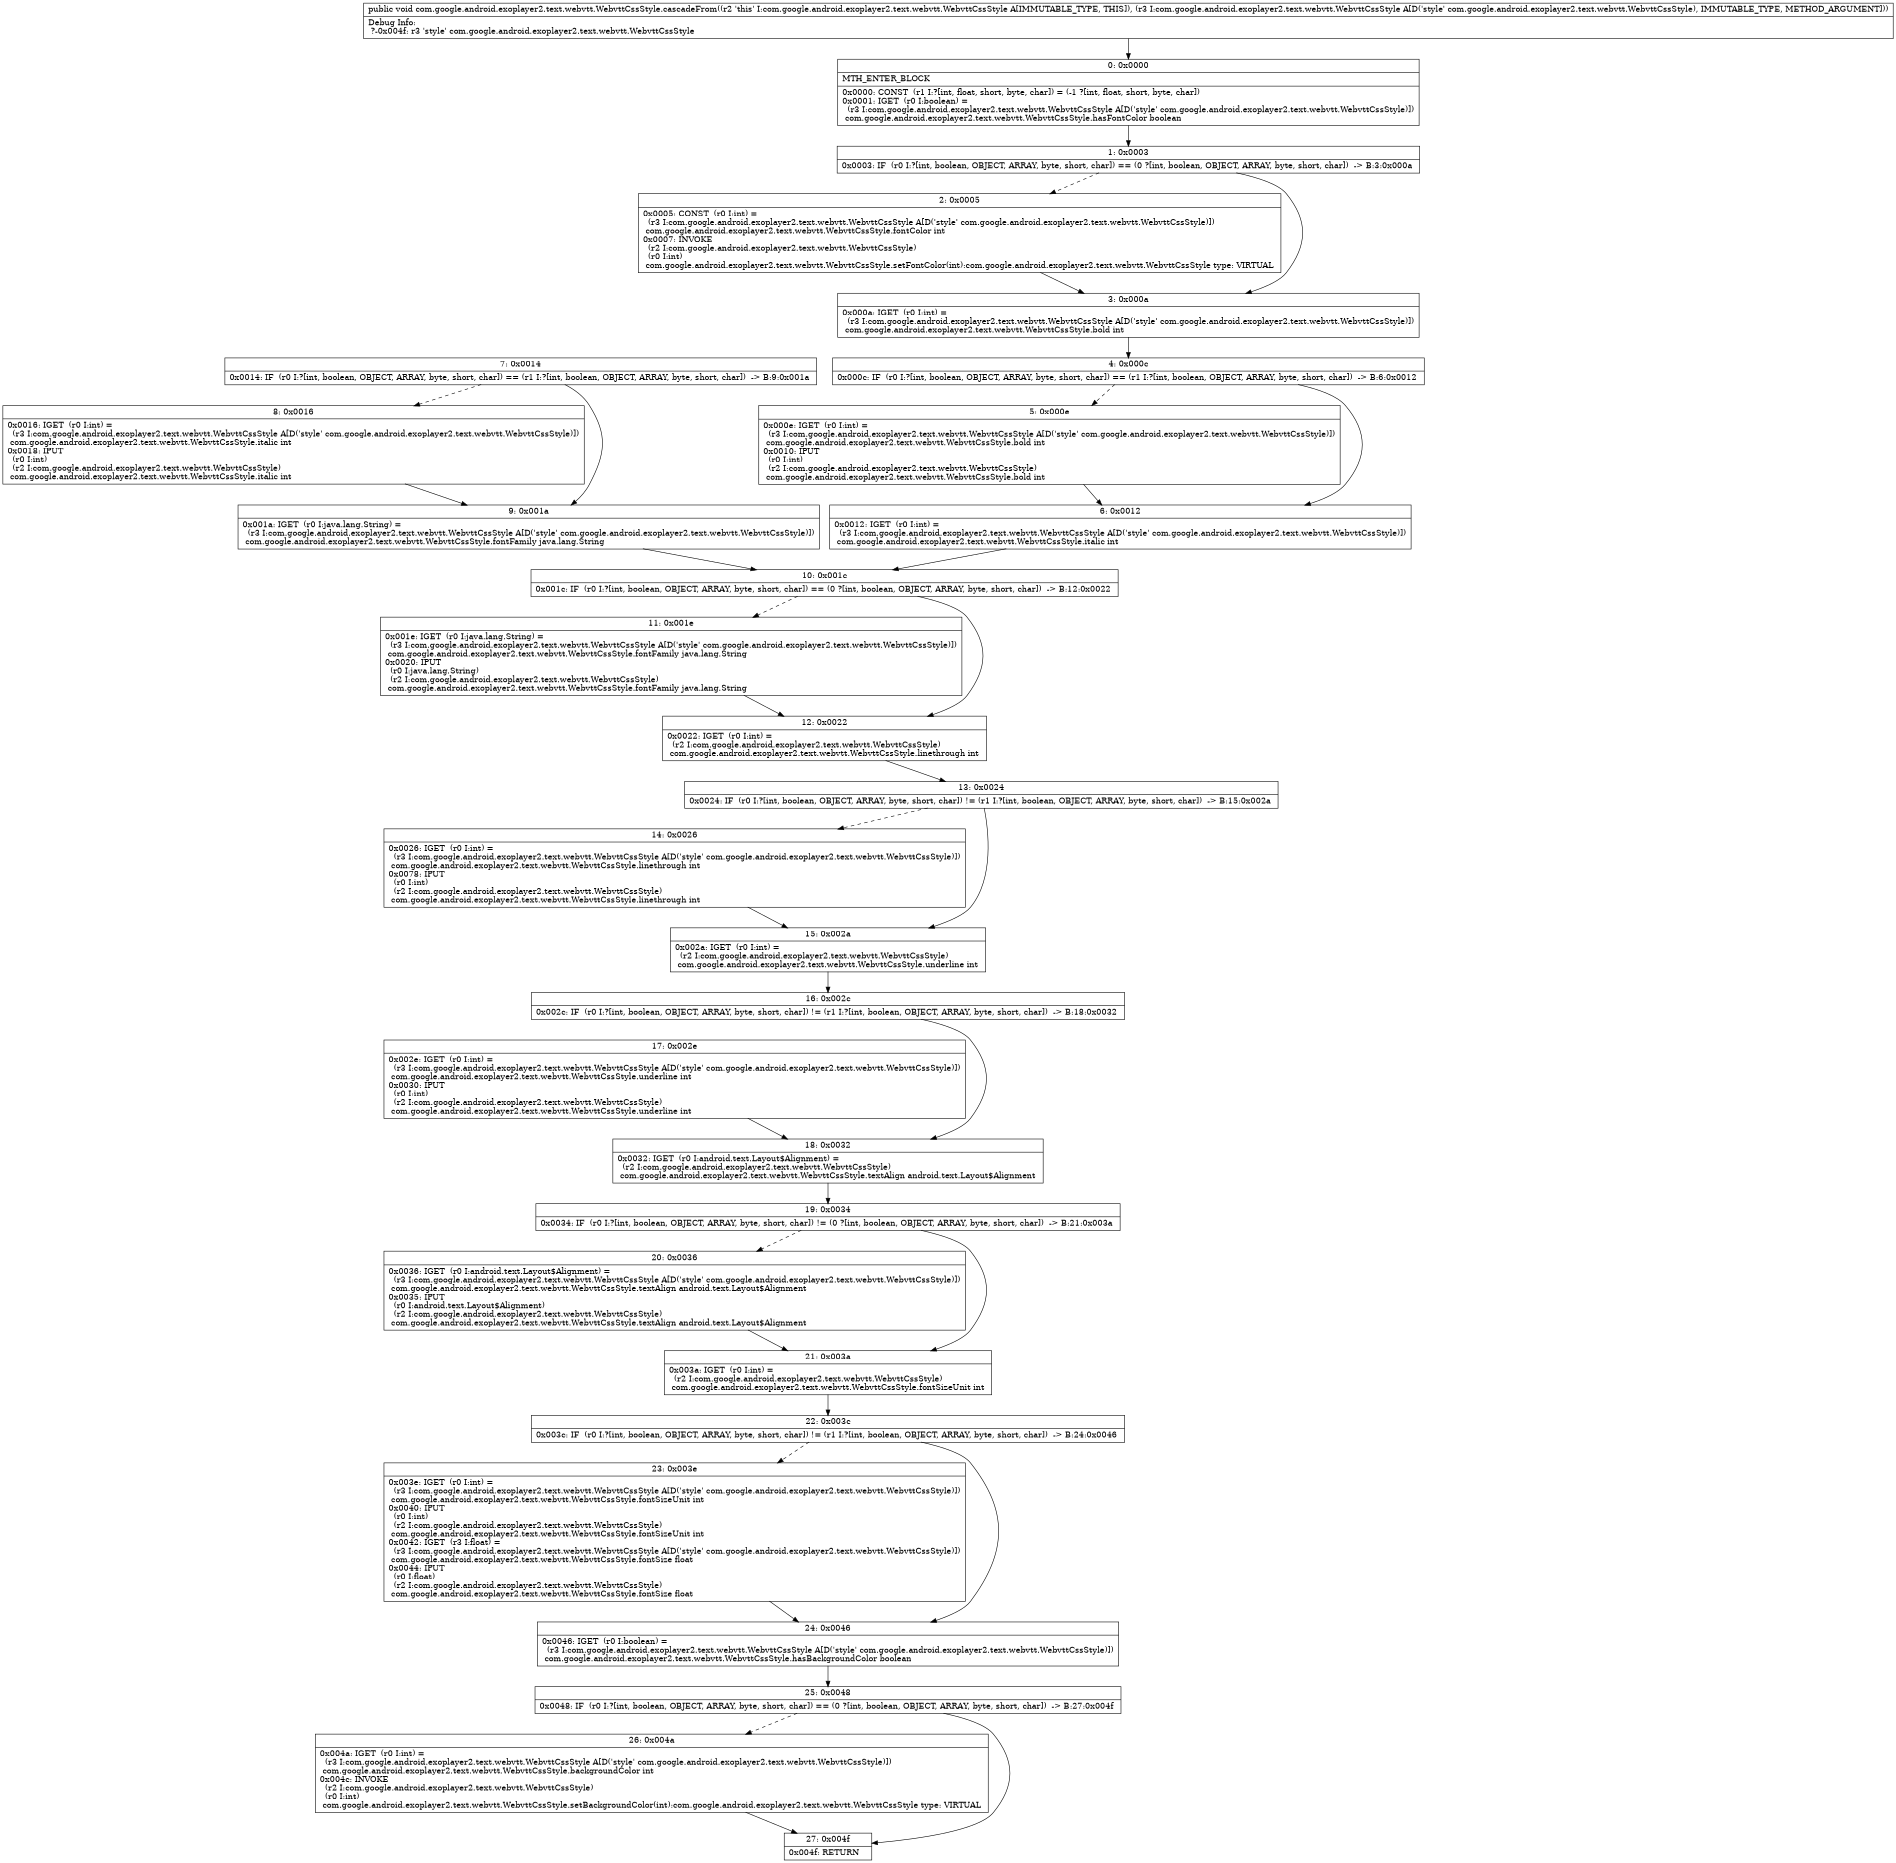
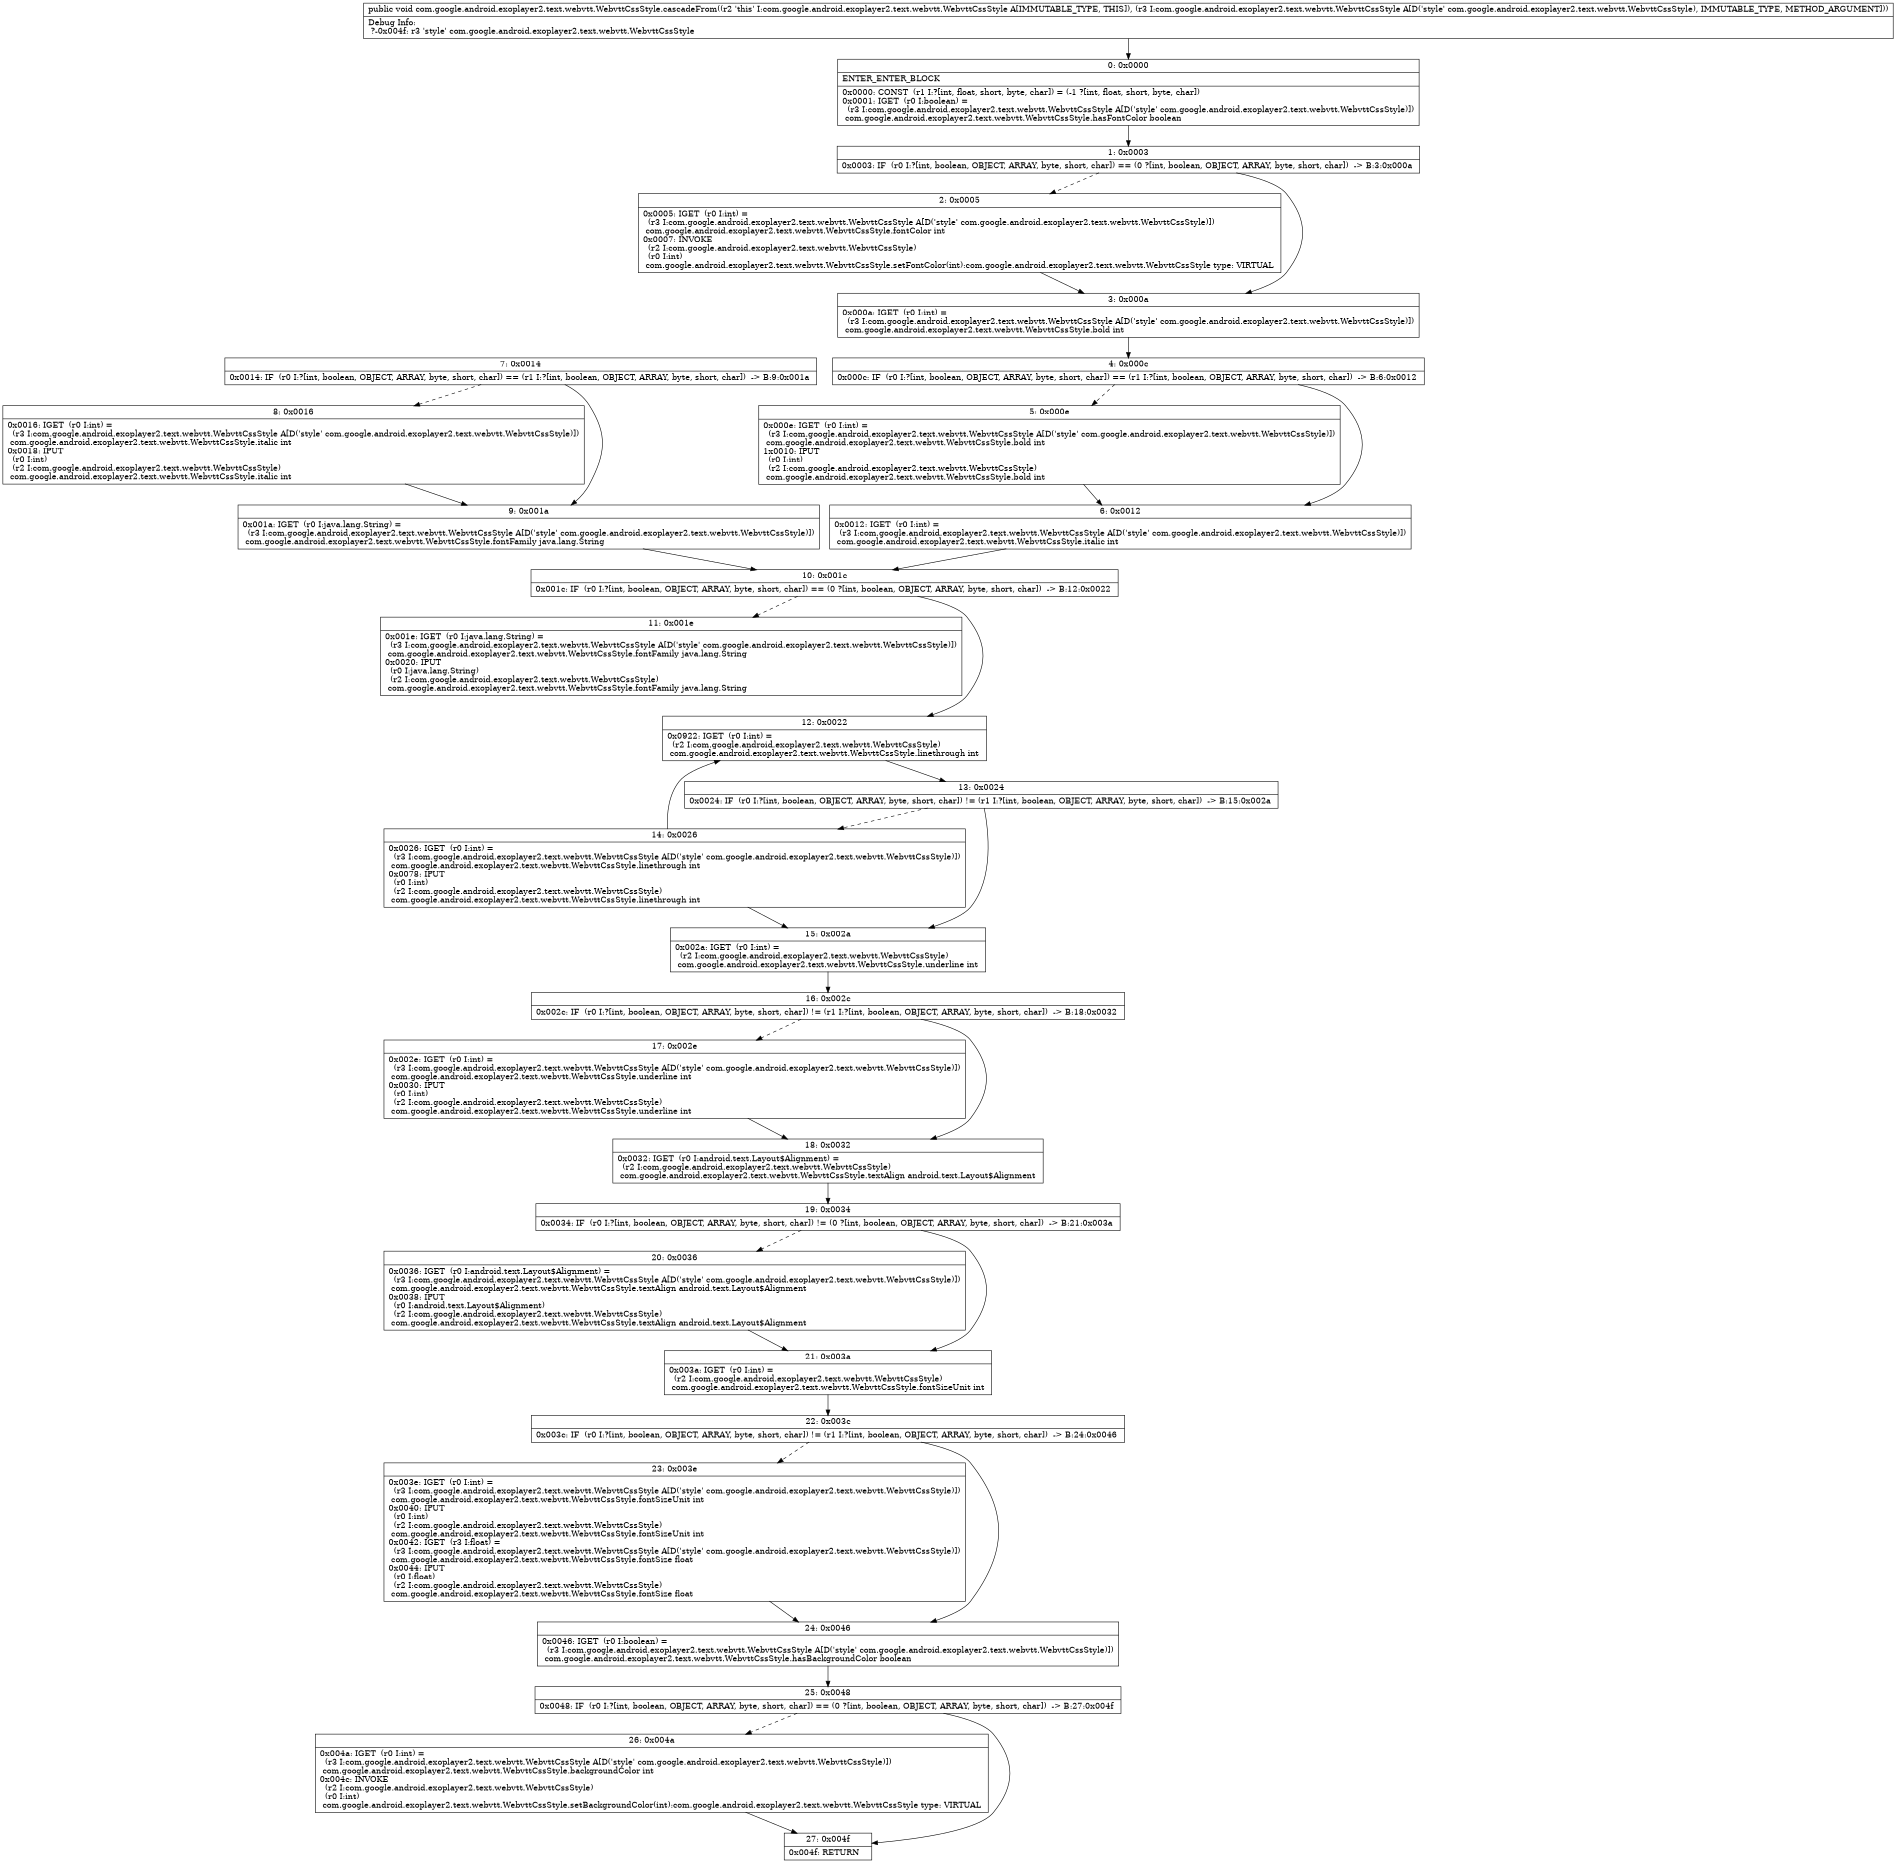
node "0: 0x0000": text "MTH_ENTER_BLOCK" -> "ENTER_ENTER_BLOCK"
node "2: 0x0005": text "0x0005: CONST  (r0 I:int) =" -> "0x0005: IGET  (r0 I:int) ="
node "5: 0x000e": text "0x0010: IPUT" -> "1x0010: IPUT"
edge "11: 0x001e" -> "12: 0x0022": now "14: 0x0026" -> "12: 0x0022"
node "12: 0x0022": text "0x0022: IGET  (r0 I:int) =" -> "0x0922: IGET  (r0 I:int) ="
edge "16: 0x002c" -> "17: 0x002e": added
node "20: 0x0036": text "0x0035: IPUT" -> "0x0038: IPUT"
